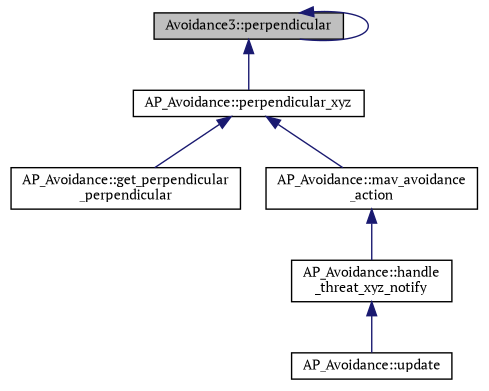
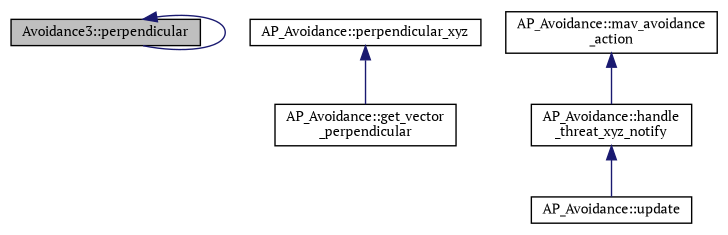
edge "AP_Avoidance::perpendicular_xyz" -> "Avoidance3::perpendicular": removed
edge "AP_Avoidance::mav_avoidance _action" -> "AP_Avoidance::perpendicular_xyz": removed
node "AP_Avoidance::get_perpendicular _perpendicular": label "AP_Avoidance::get_perpendicular _perpendicular" -> "AP_Avoidance::get_vector _perpendicular"
